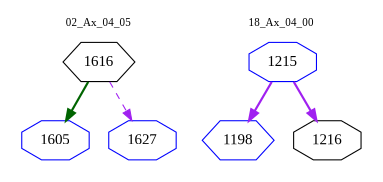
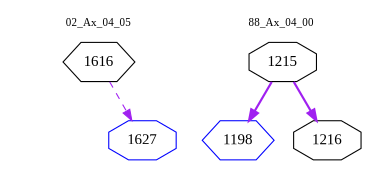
cluster "18_Ax_04_00": label "18_Ax_04_00" -> "88_Ax_04_00"
node "1215": color blue -> black
node "1605": removed
